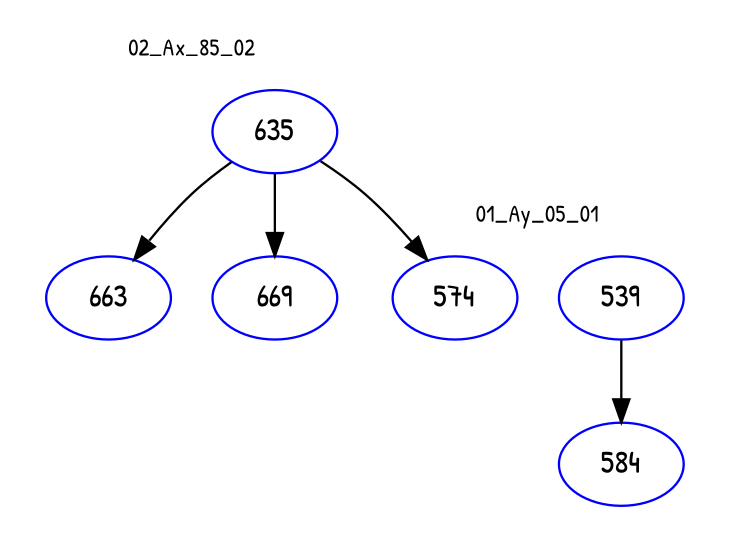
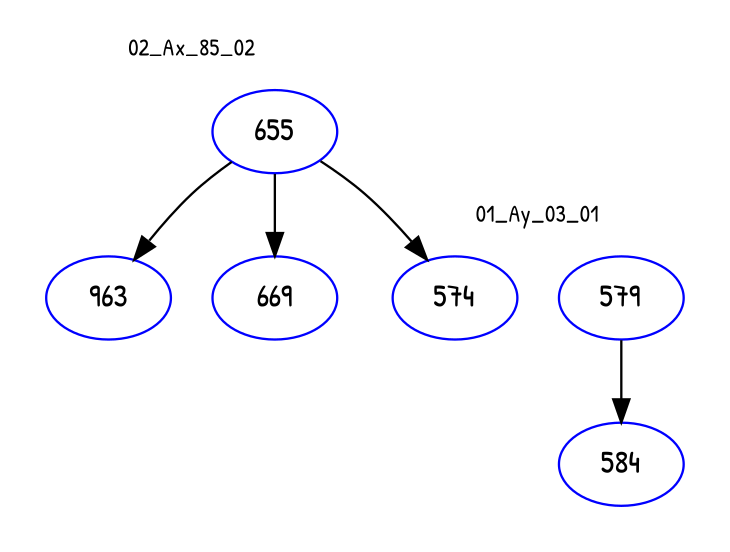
node "635": label "635" -> "655"
cluster "01_Ay_05_01": label "01_Ay_05_01" -> "01_Ay_03_01"
node "663": label "663" -> "963"
node "539": label "539" -> "579"
